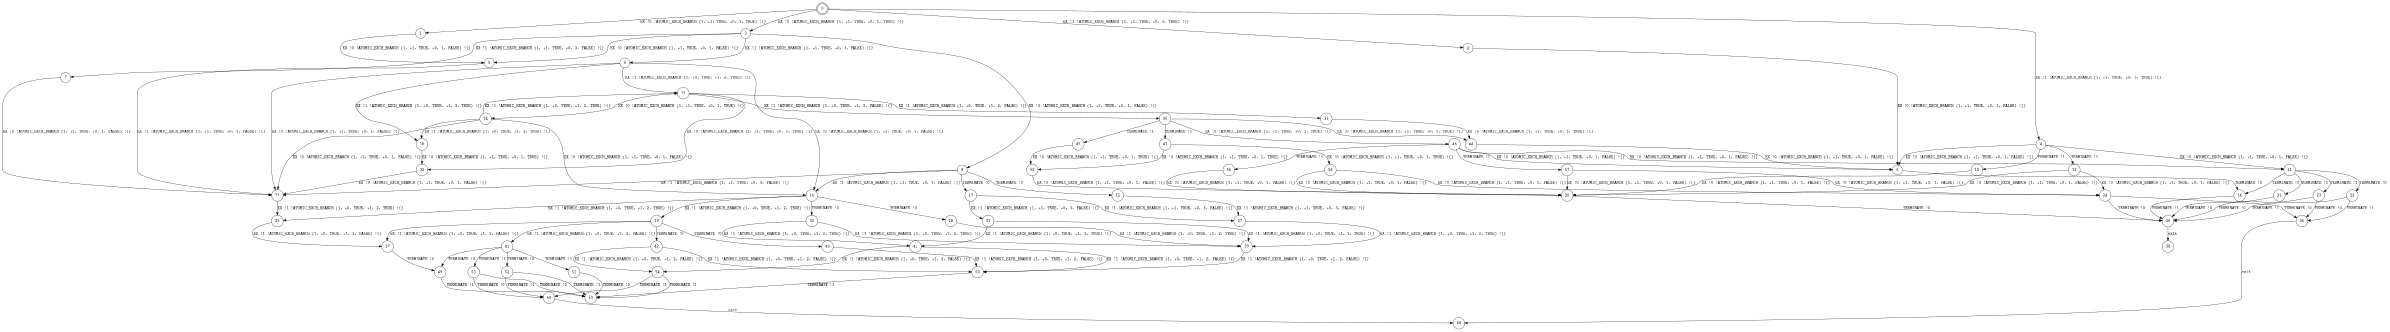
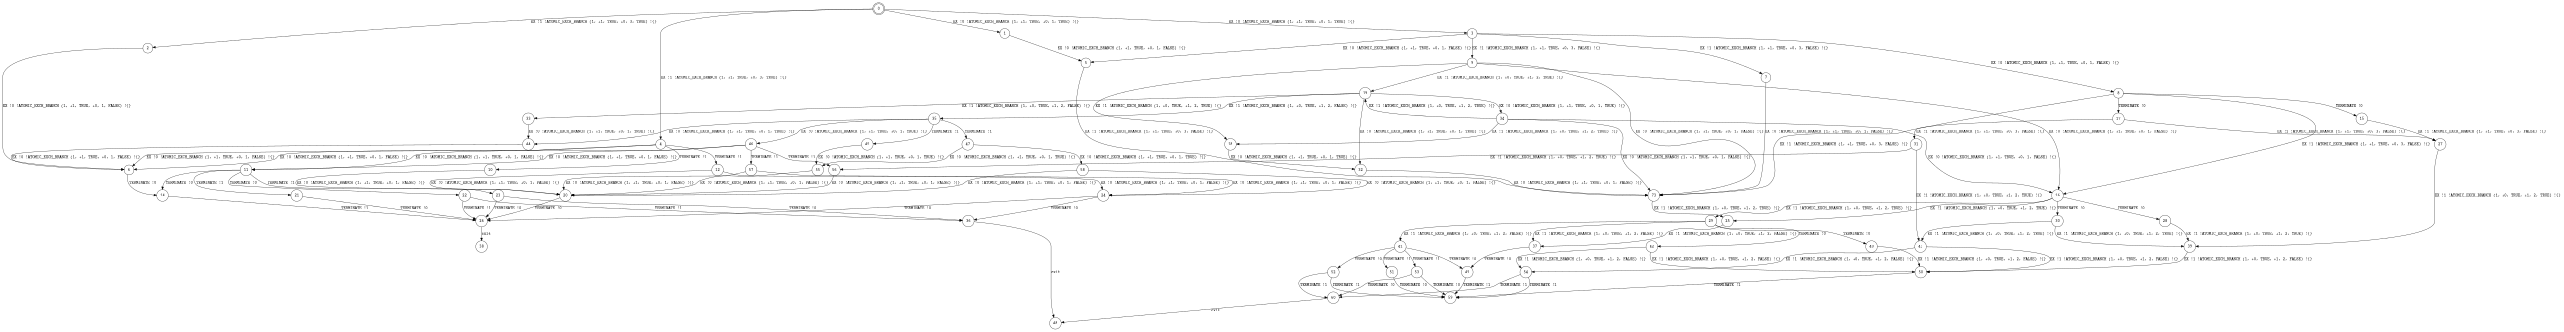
edge "31" -> "39": now "31" -> "56"
